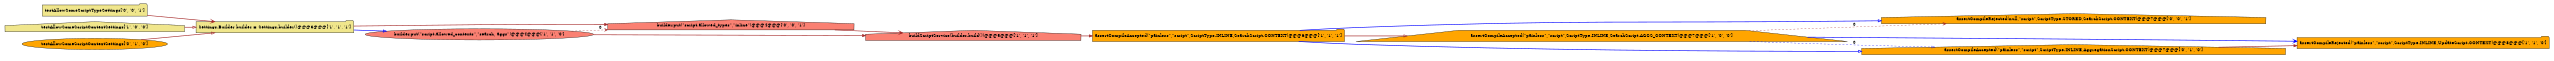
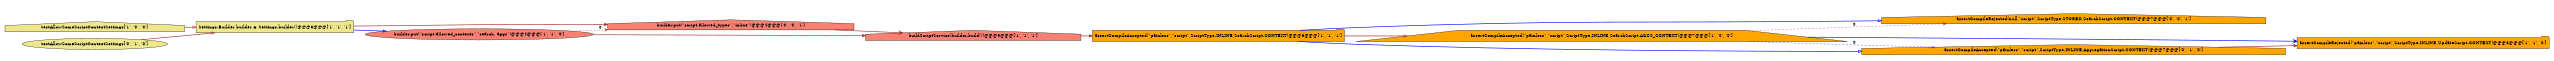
node "testAllowSomeScriptTypeSettings['0', '0', '1']": removed
node "testAllowSomeScriptContextSettings['0', '1', '0']": fillcolor orange -> khaki
